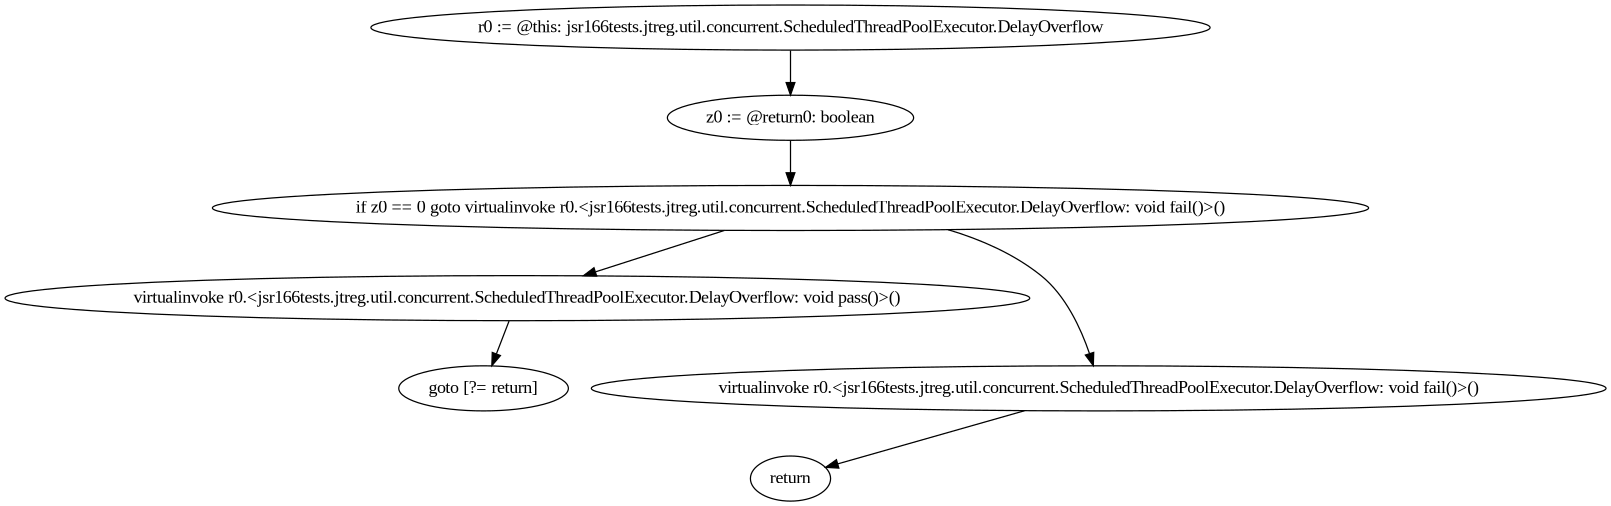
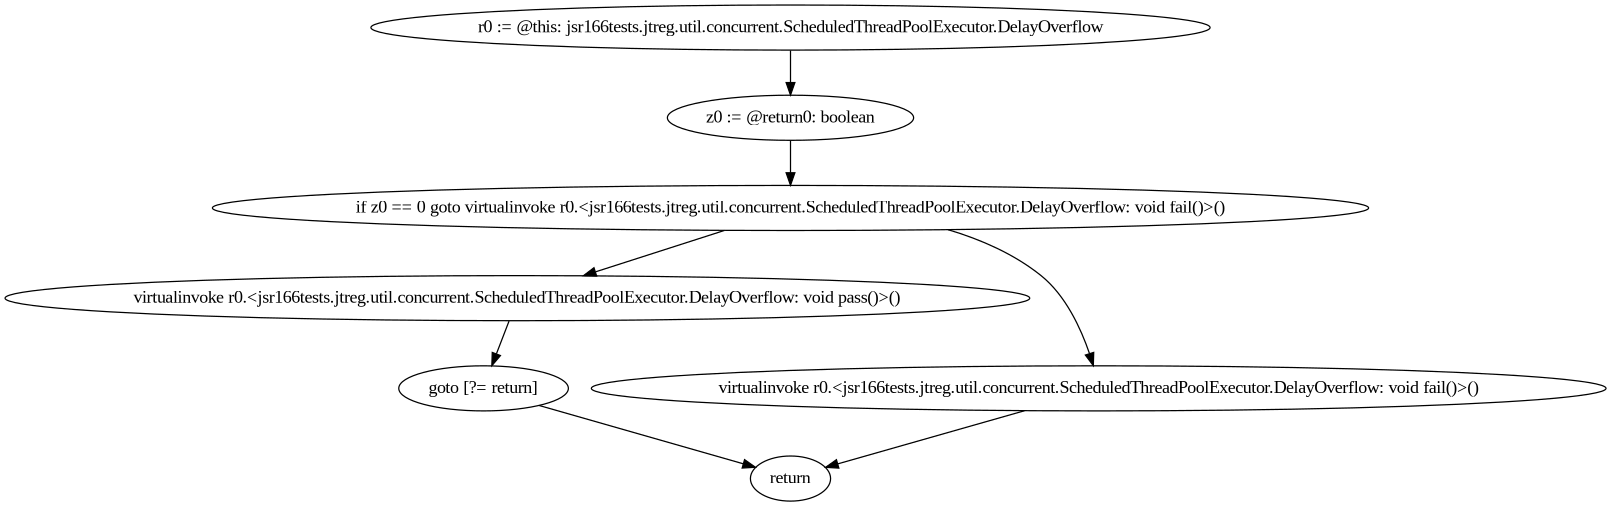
edge "goto [?= return]" -> "return": added
